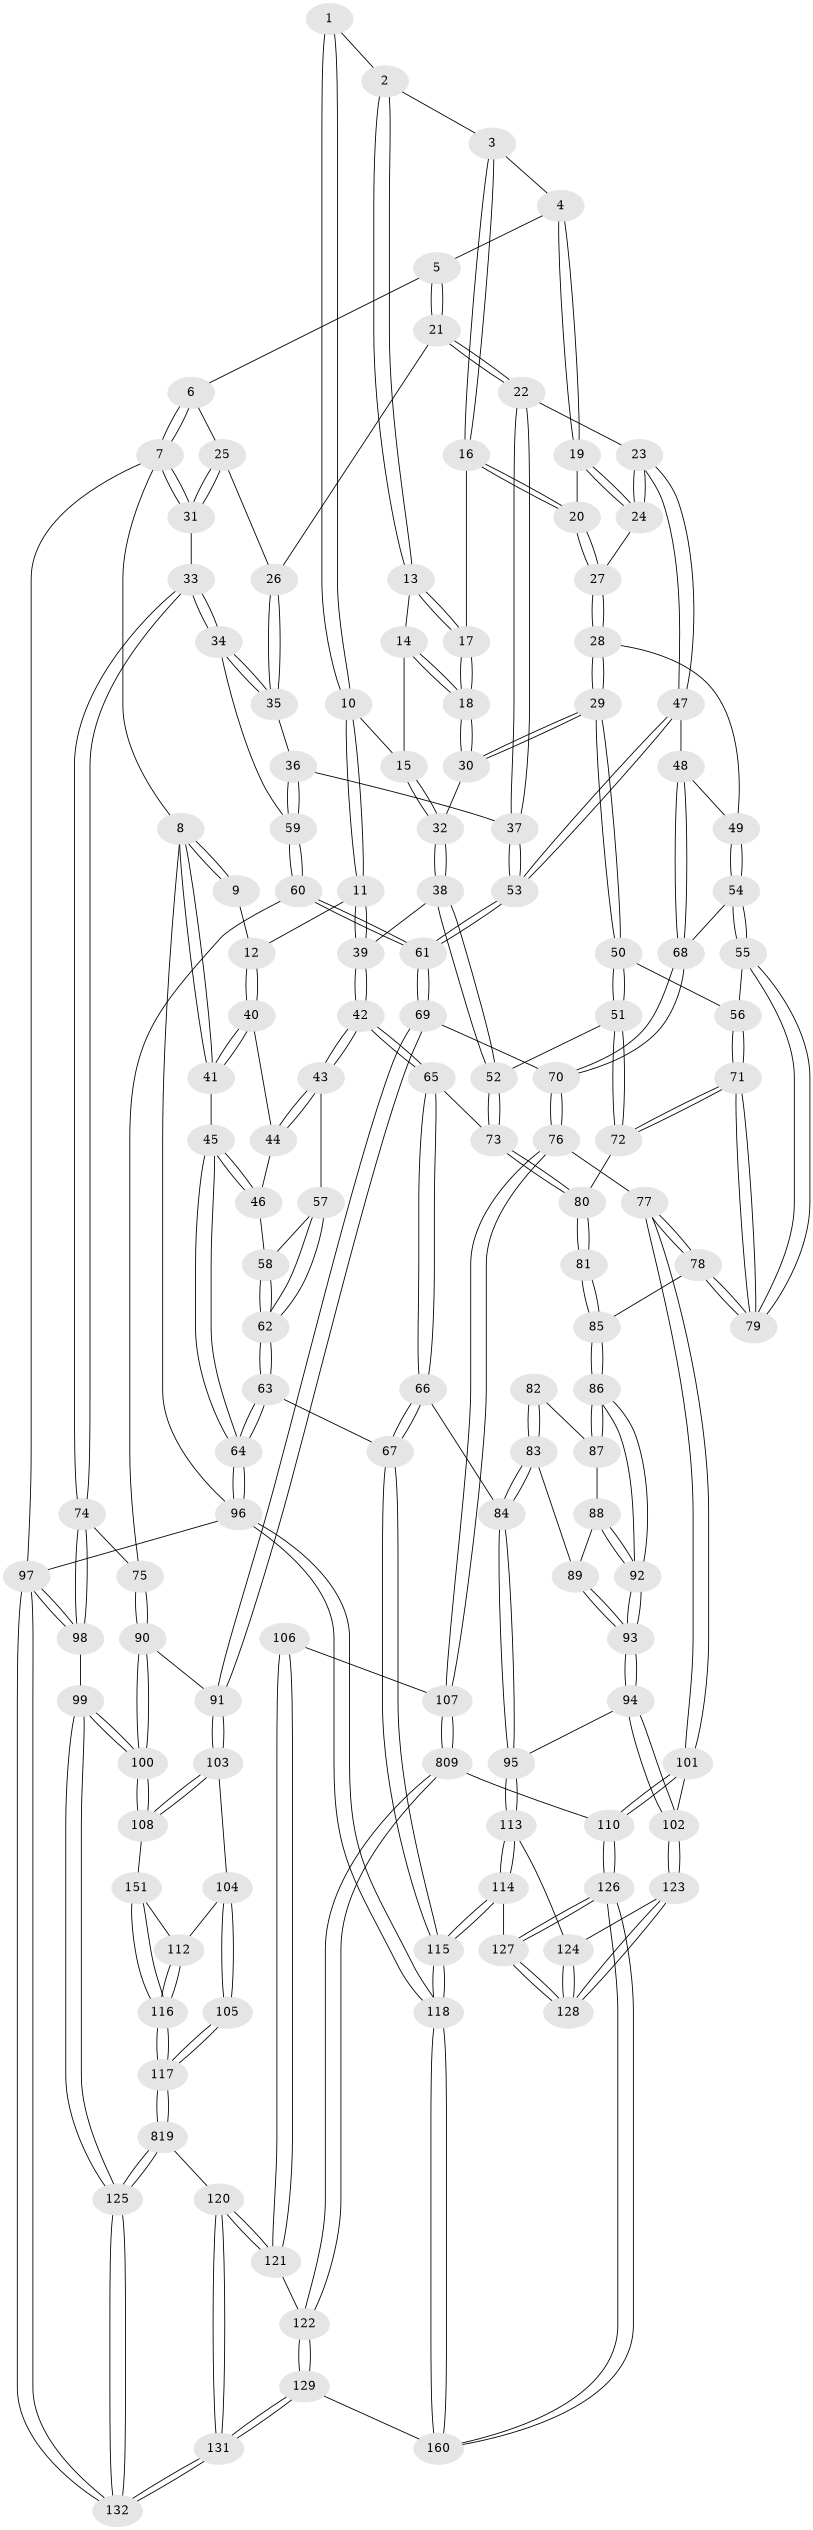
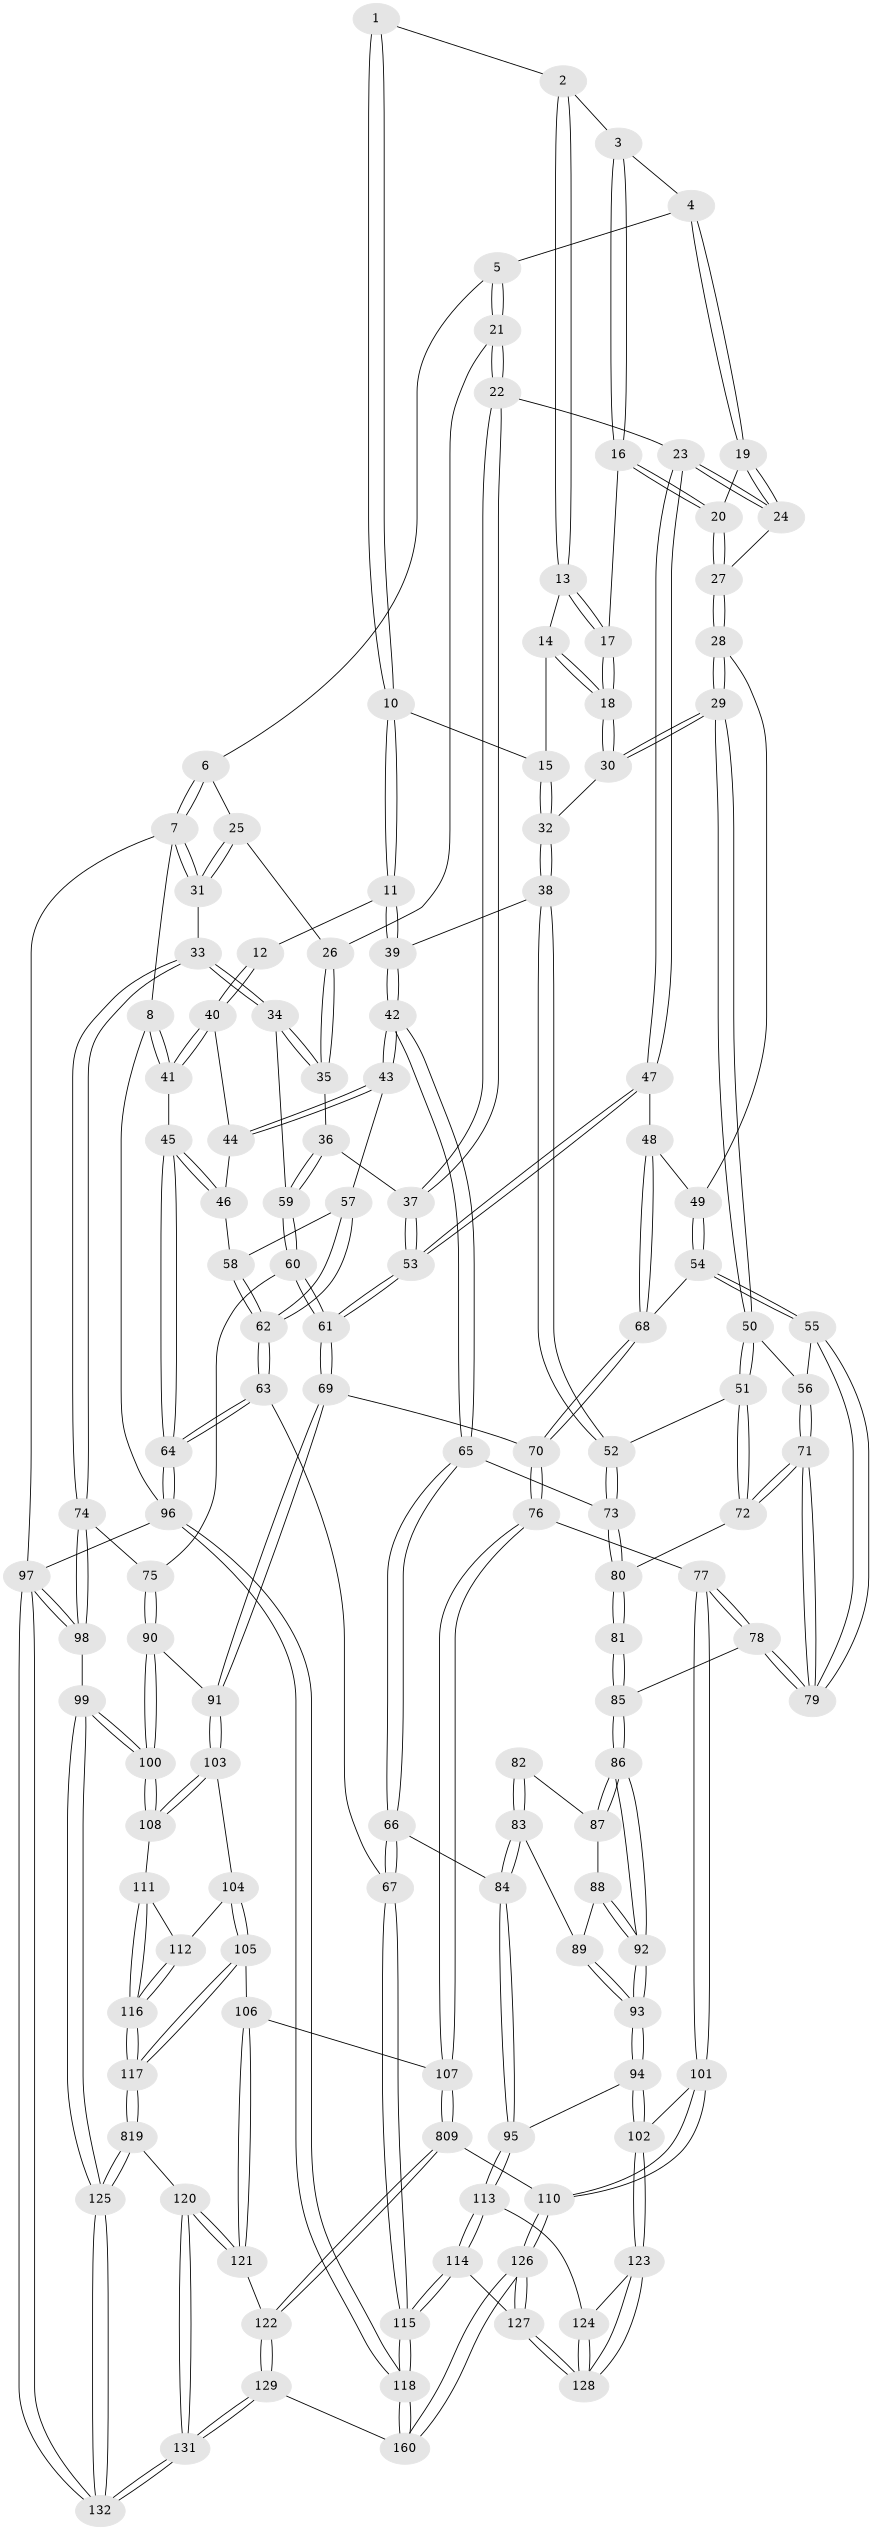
node "9": removed
node "151": label "151" -> "111"
edge "105" -- "106": added
